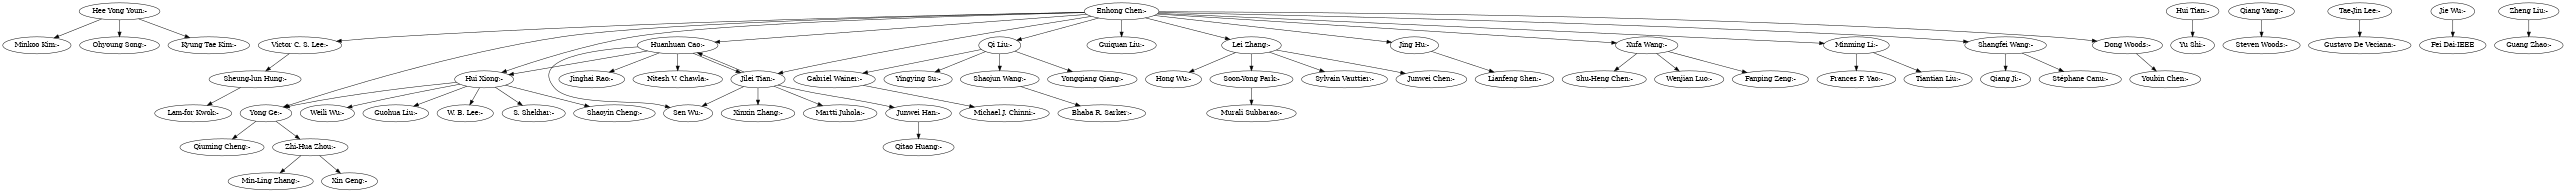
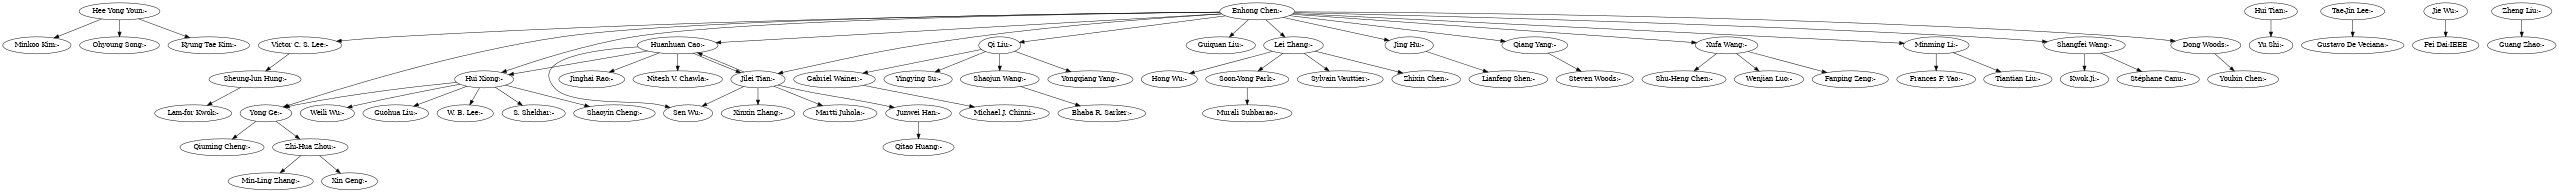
edge "Enhong Chen:-" -> "Qiang Yang:-": added
node "Yongqiang Qiang:-": label "Yongqiang Qiang:-" -> "Yongqiang Yang:-"
node "Junwei Chen:-": label "Junwei Chen:-" -> "Zhixin Chen:-"
node "Qiang Ji:-": label "Qiang Ji:-" -> "Kwok Ji:-"
